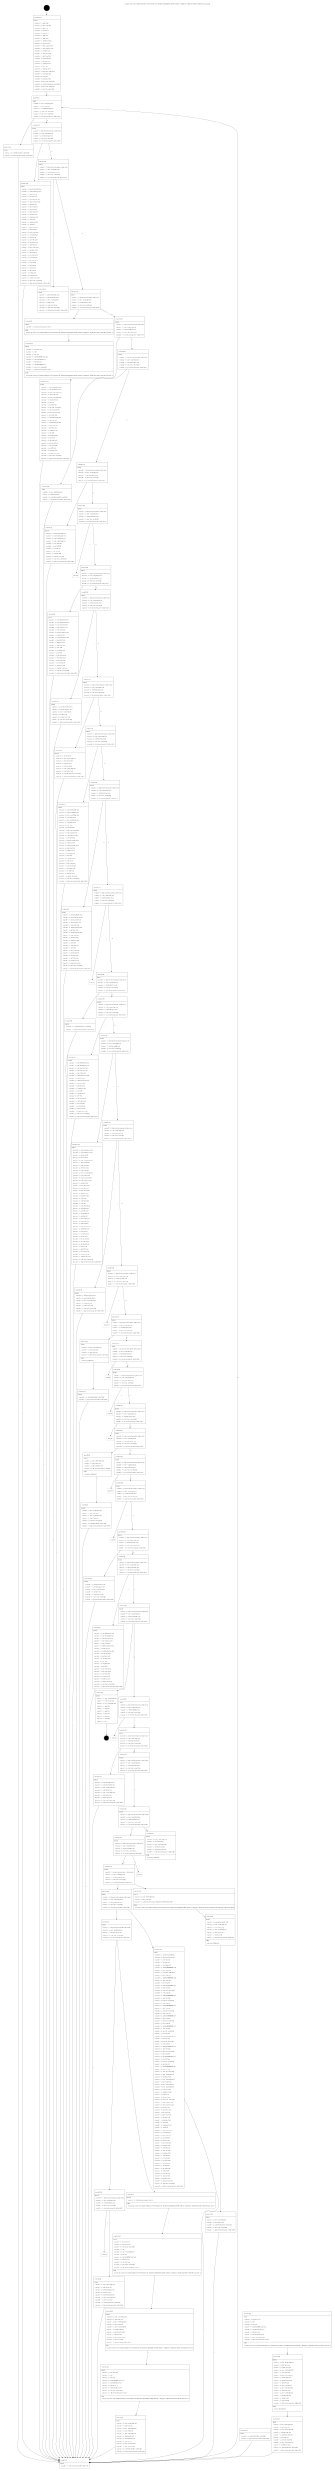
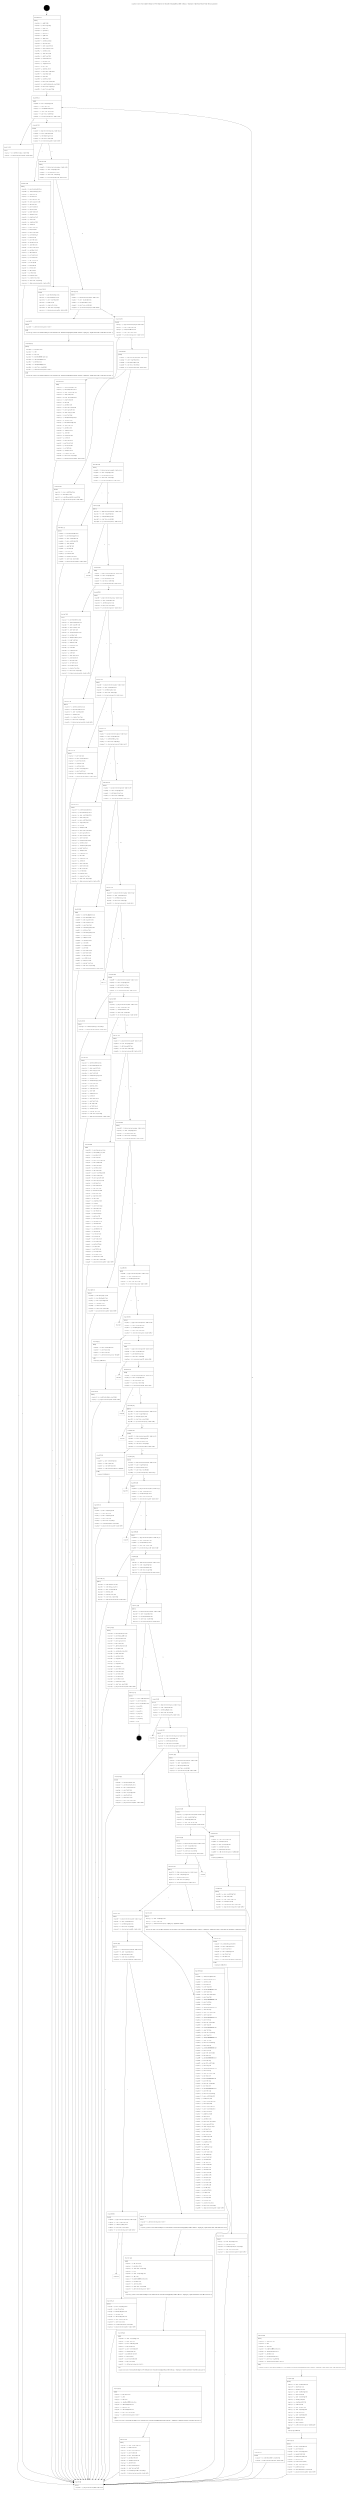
node "0x401f85 [32]": added
